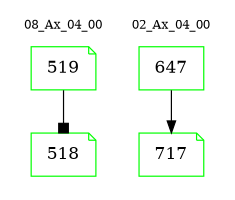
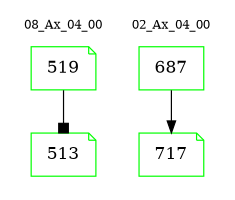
node "647": label "647" -> "687"
node "518": label "518" -> "513"
